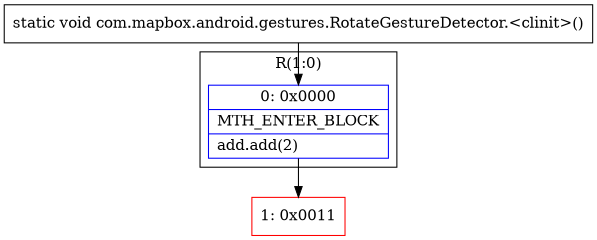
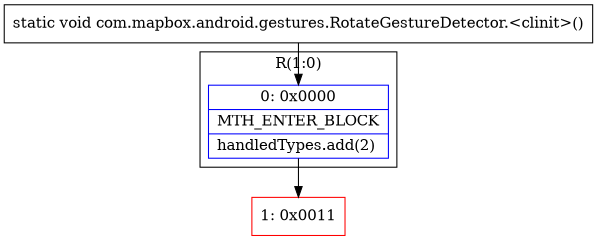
node "0: 0x0000": text "add.add(2)" -> "handledTypes.add(2)"
